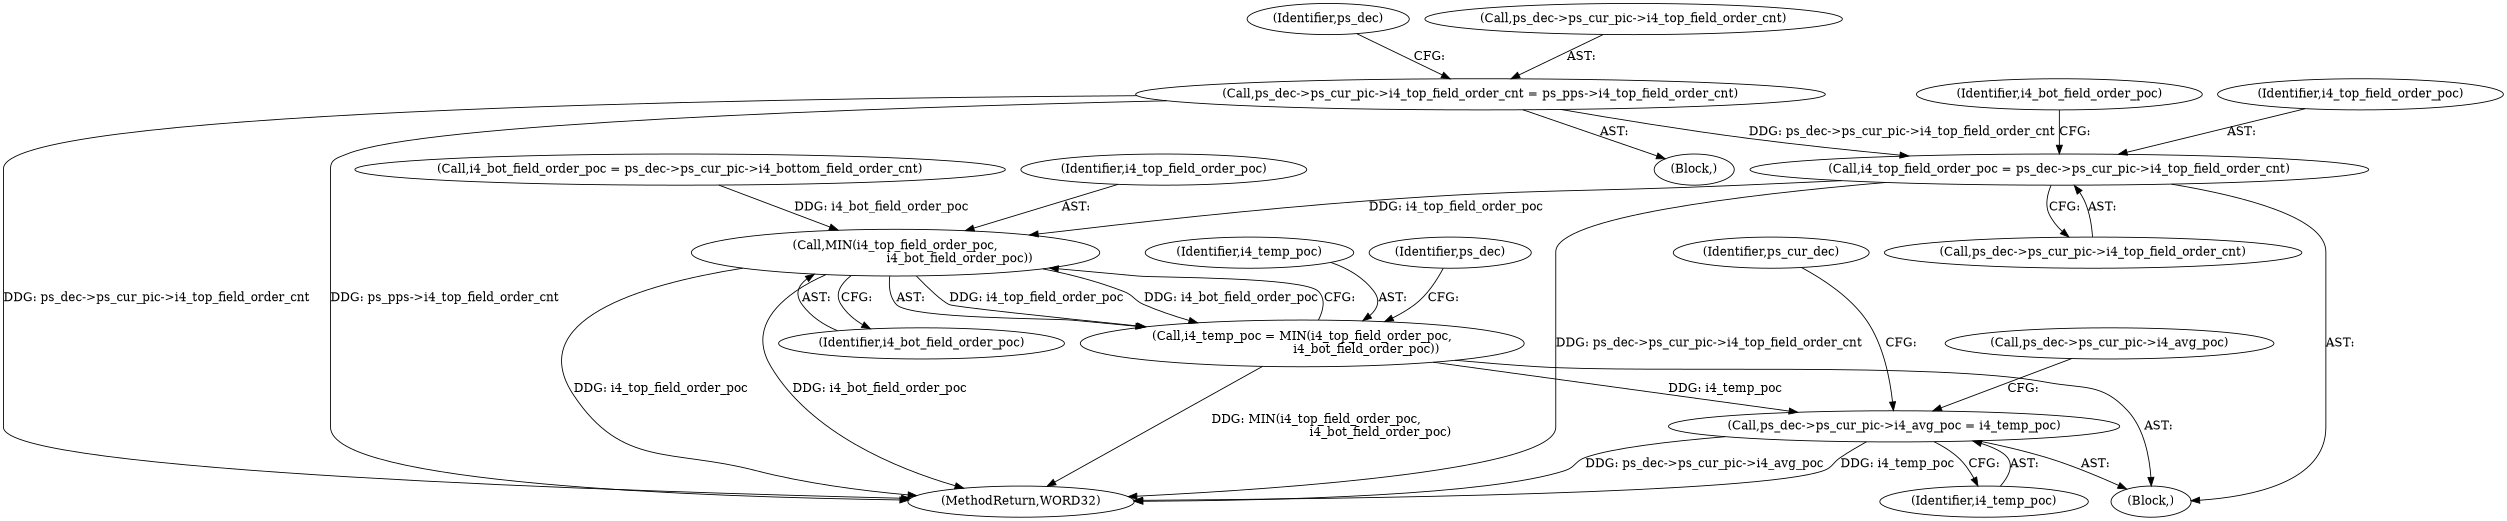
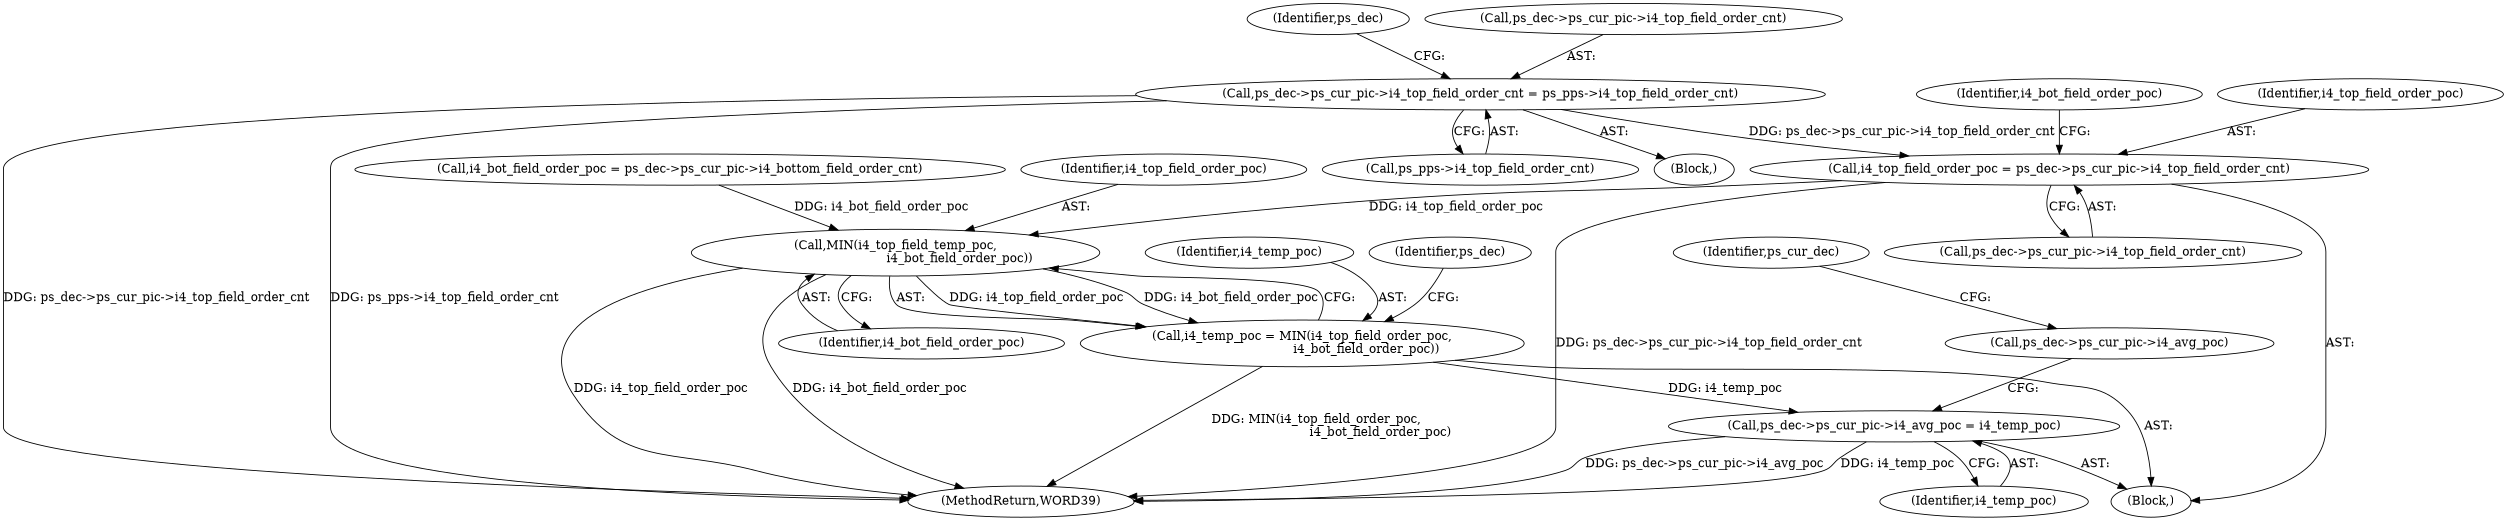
node "(Call,ps_pps->i4_top_field_order_cnt)": added
node "(Call,MIN(i4_top_field_order_poc, i4_bot_field_order_poc))": label "(Call,MIN(i4_top_field_order_poc, i4_bot_field_order_poc))" -> "(Call,MIN(i4_top_field_temp_poc, i4_bot_field_order_poc))"
edge "(Identifier,ps_cur_dec)" -> "(Call,ps_dec->ps_cur_pic->i4_avg_poc = i4_temp_poc)": now "(Identifier,ps_cur_dec)" -> "(Call,ps_dec->ps_cur_pic->i4_avg_poc)"
node "(MethodReturn,WORD32)": label "(MethodReturn,WORD32)" -> "(MethodReturn,WORD39)"
